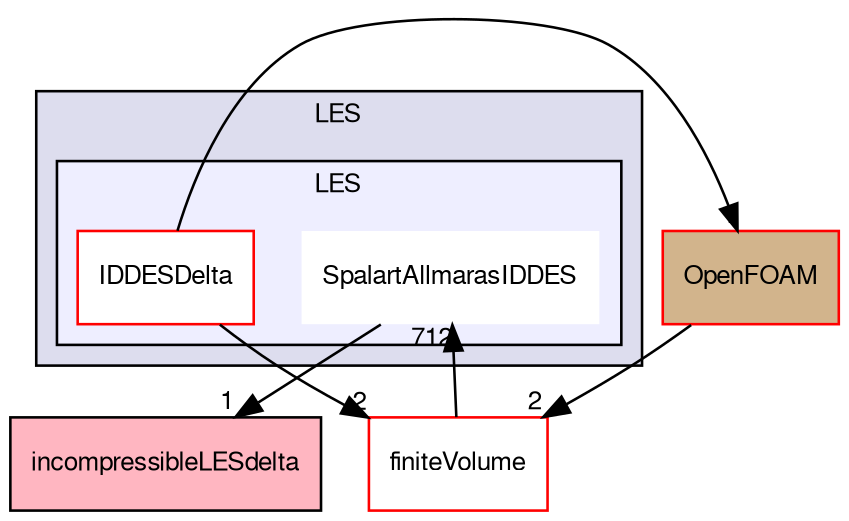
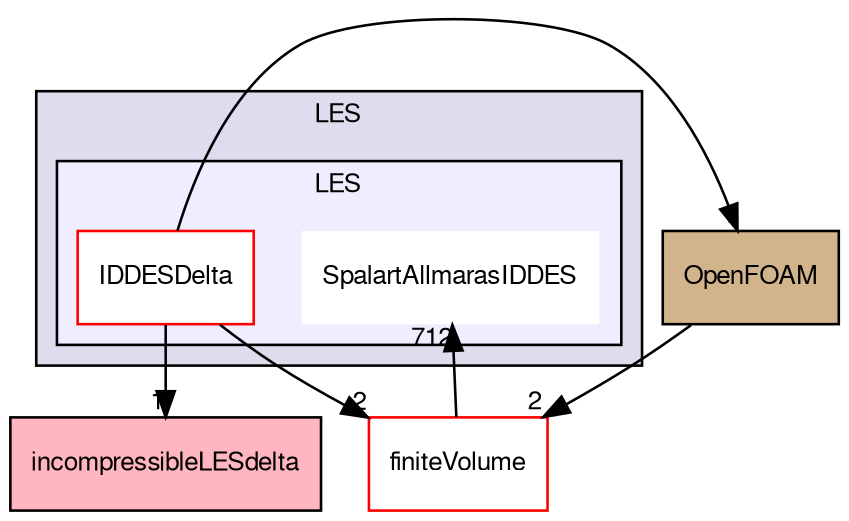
node "OpenFOAM": color red -> black
edge "SpalartAllmarasIDDES" -> "incompressibleLESdelta": now "IDDESDelta" -> "incompressibleLESdelta"
